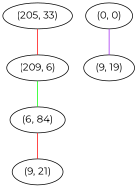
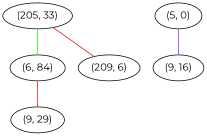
node "(0, 0)": label "(0, 0)" -> "(5, 0)"
node "(9, 19)": label "(9, 19)" -> "(9, 16)"
edge "(209, 6)" -- "(6, 84)": now "(205, 33)" -- "(6, 84)"
node "(9, 21)": label "(9, 21)" -> "(9, 29)"
